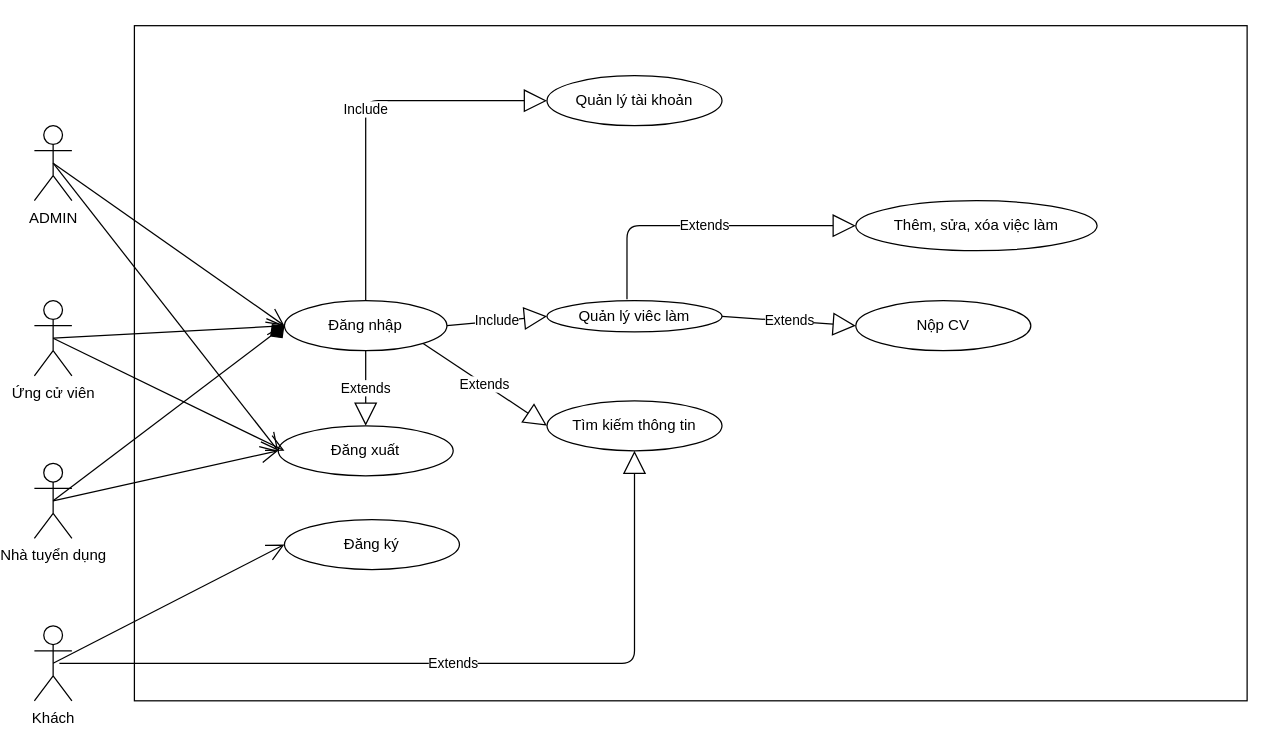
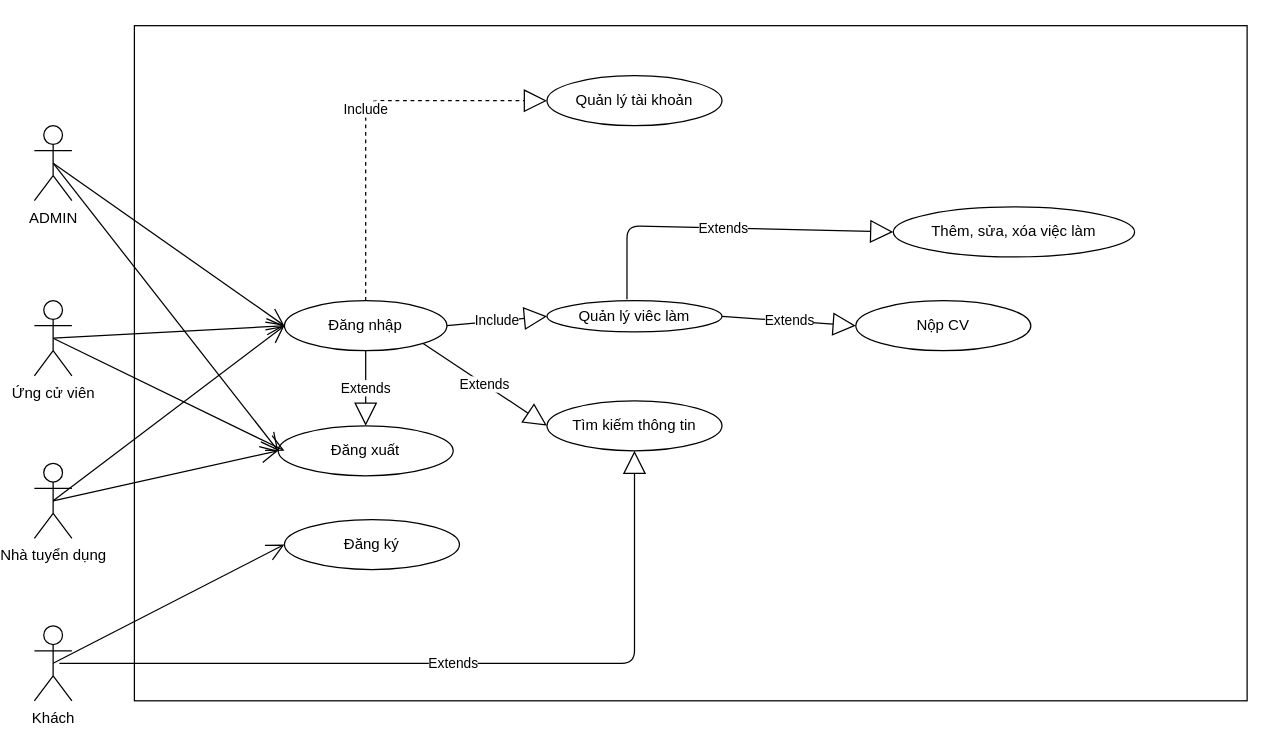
edge "Đăng nhập" -> "Quản lý tài khoản": style solid -> dashed
node "Thêm, sửa, xóa việc làm": moved (976, 226) -> (1014, 232)
edge "Nhà tuyển dụng" -> "Đăng nhập": arrowhead diamond -> open
